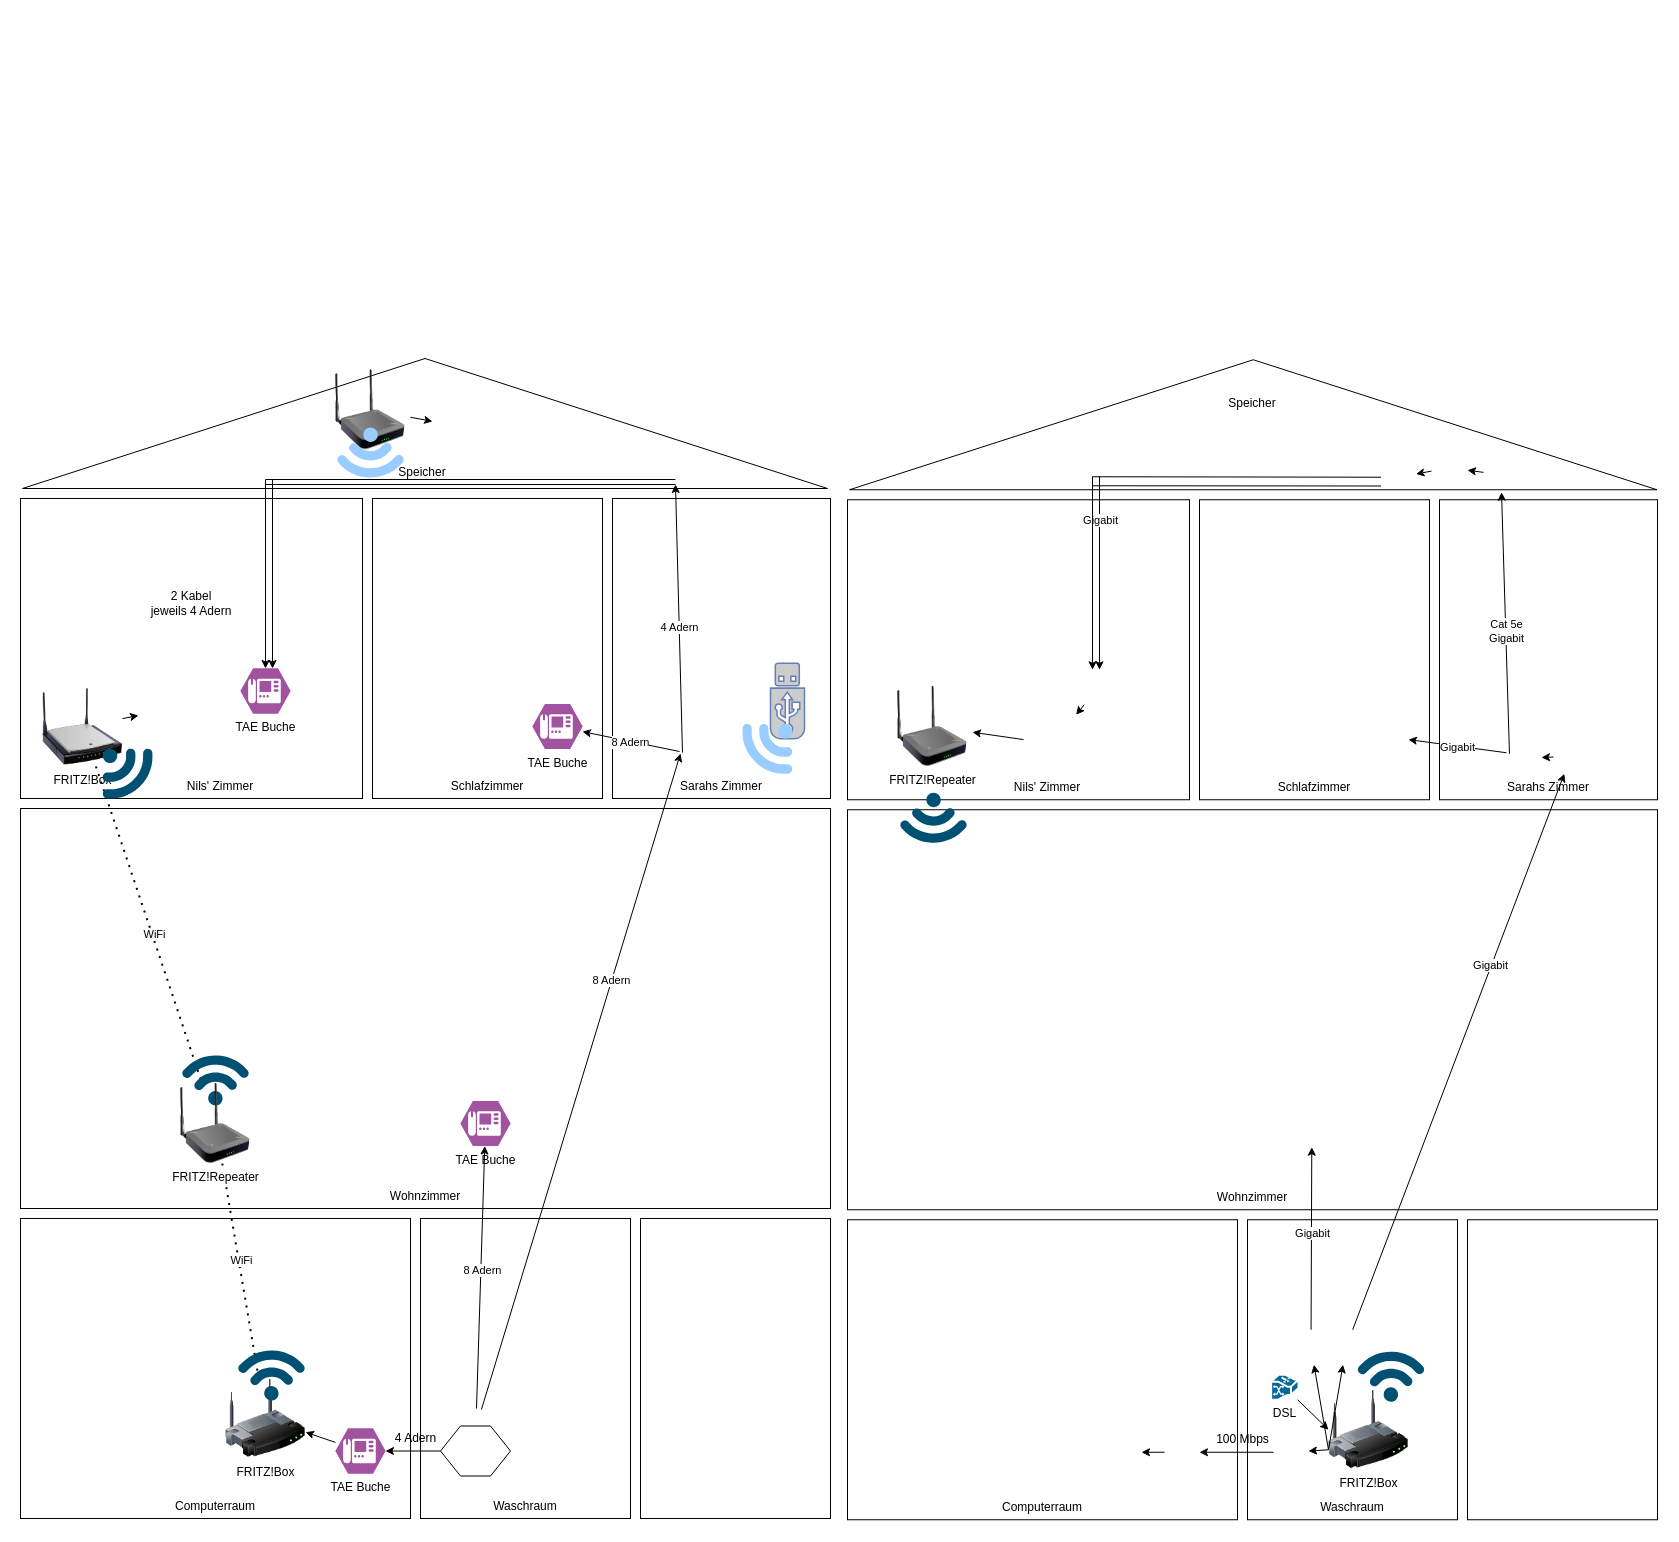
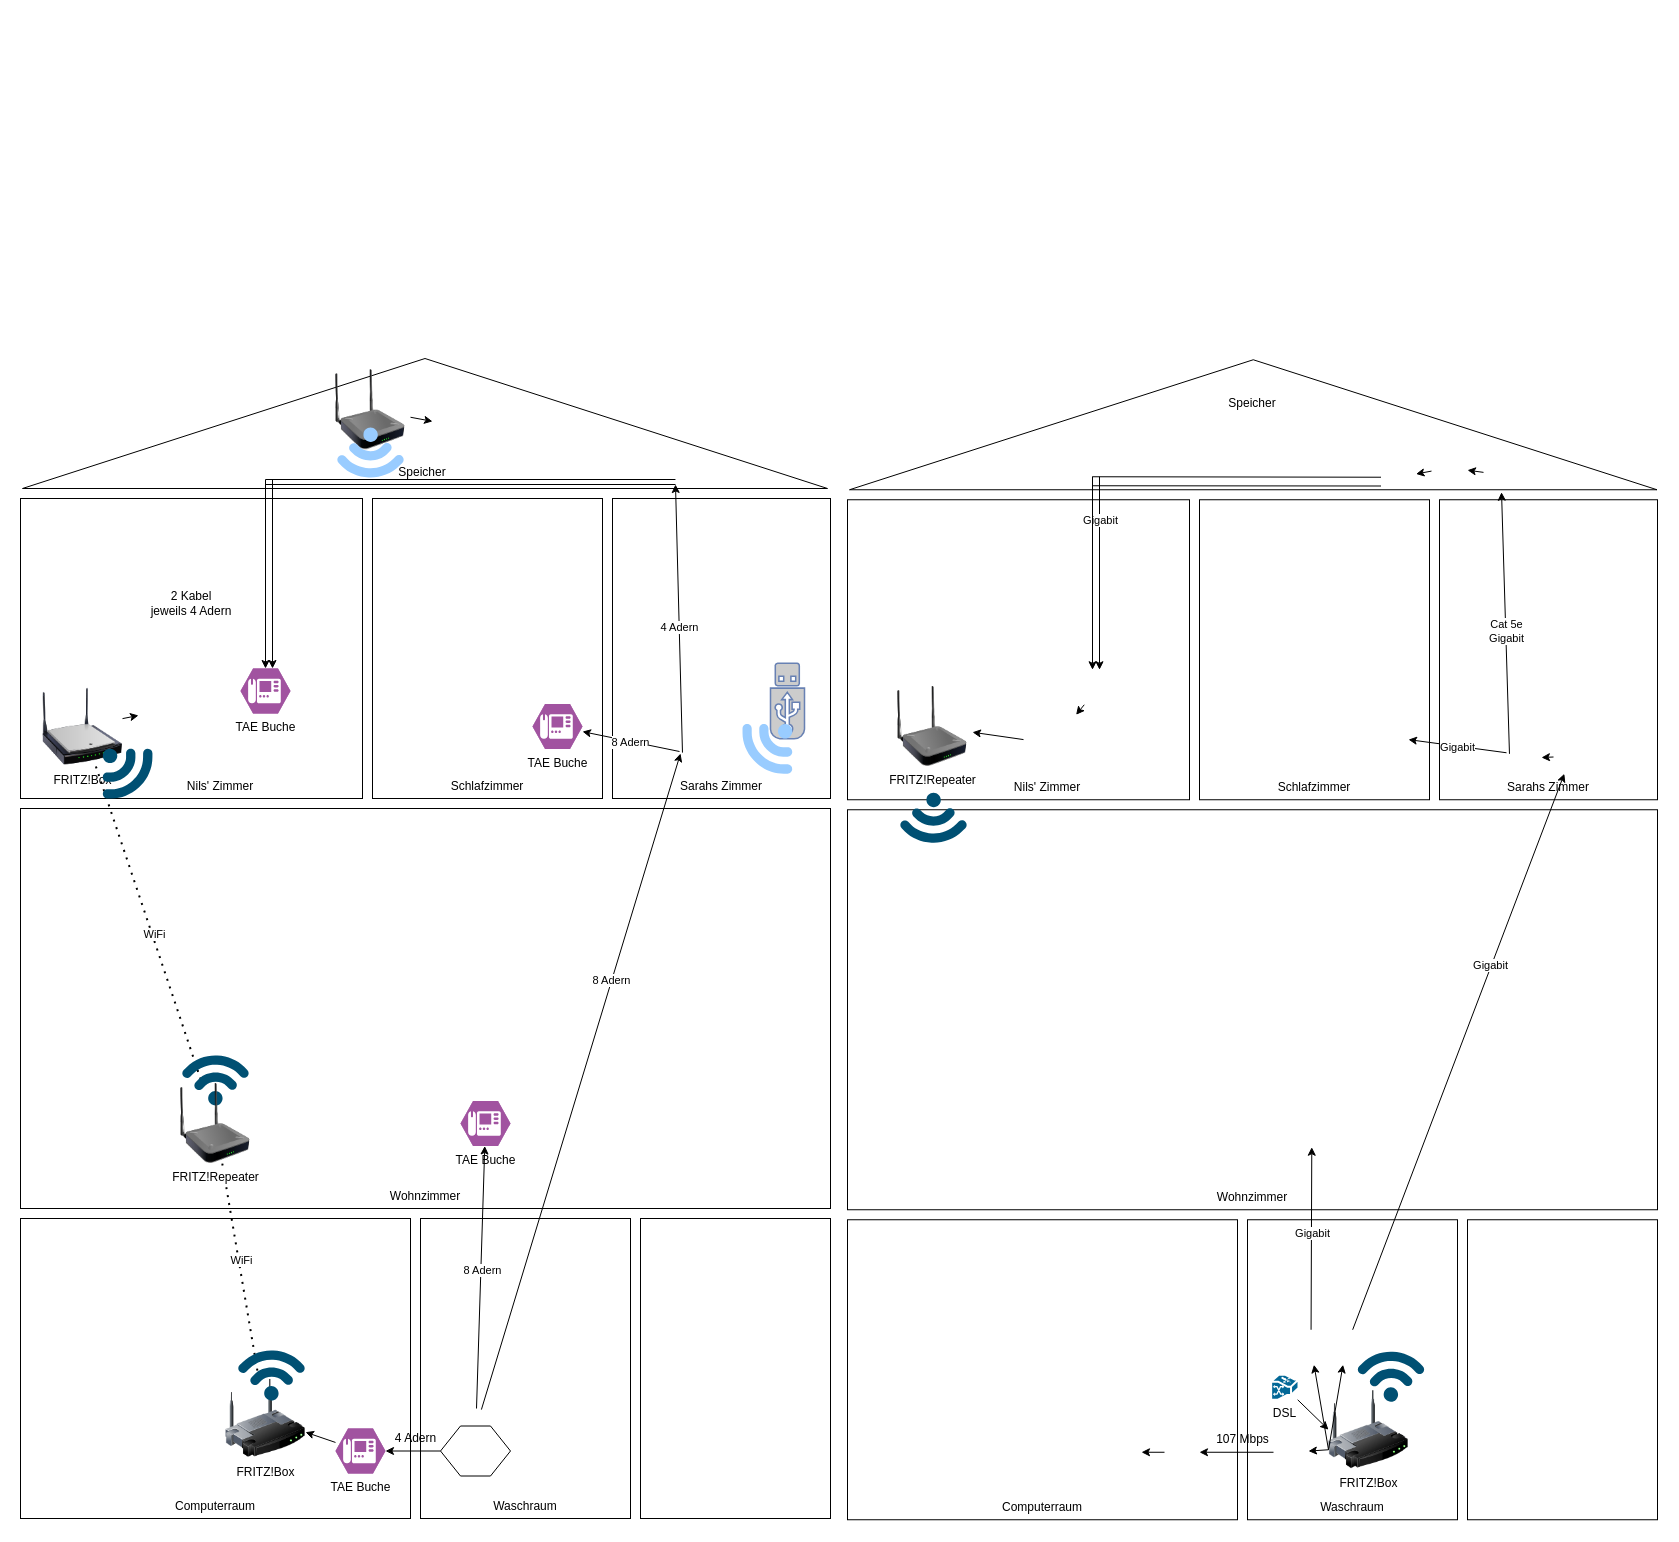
node "100 Mbps": label "100 Mbps" -> "107 Mbps"
